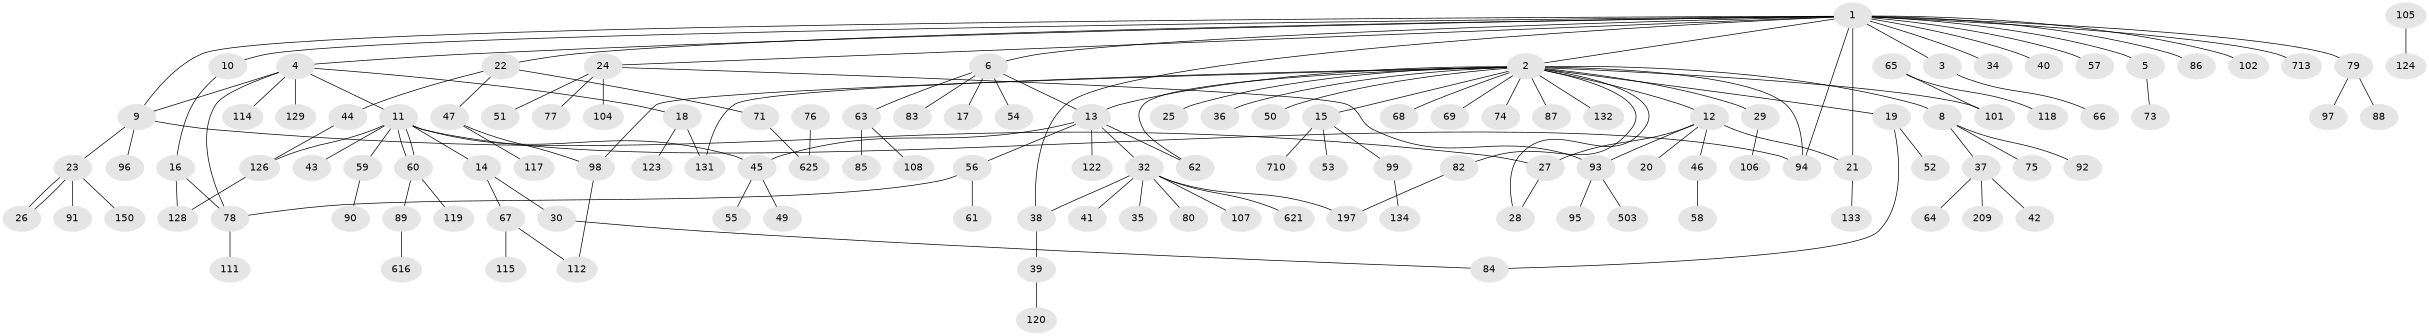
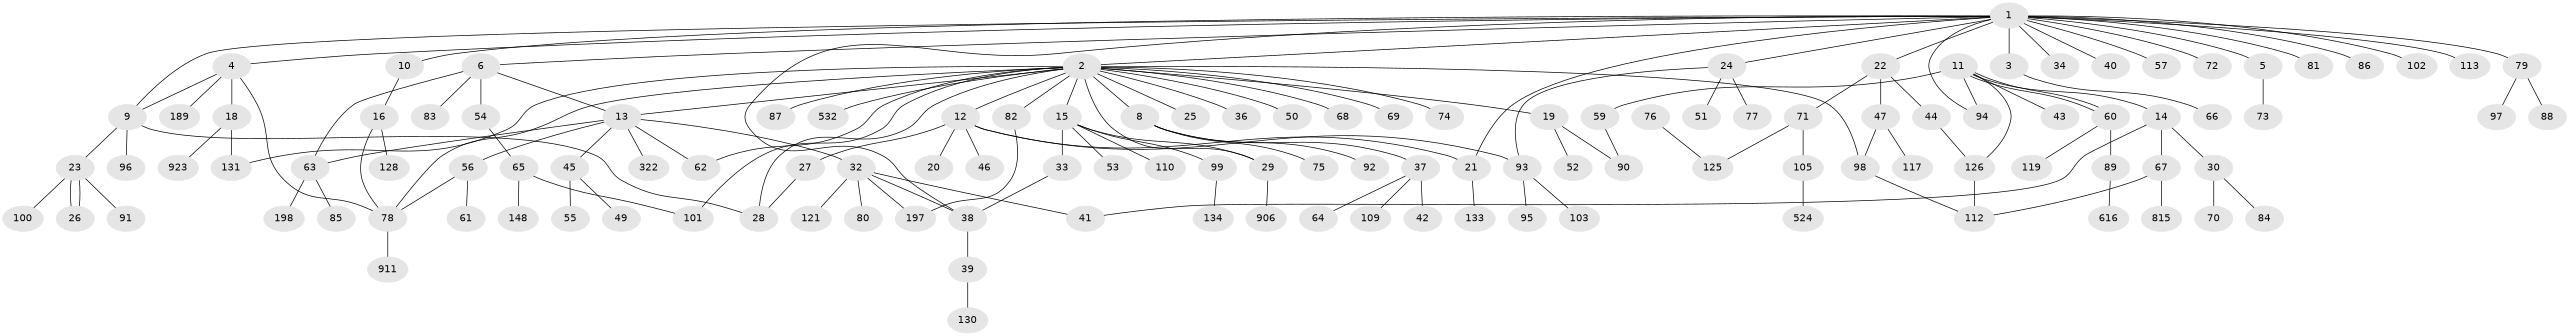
node "72": added
node "713": label "713" -> "113"
node "81": added
node "124": label "124" -> "524"
edge "2" -- "94": now "2" -- "78"
edge "4" -- "11": removed
node "114": removed
node "129": label "129" -> "189"
node "104": removed
node "17": removed
node "132": label "132" -> "532"
node "118": label "118" -> "148"
edge "9" -- "27": now "9" -- "28"
edge "13" -- "63": added
edge "15" -- "29": added
edge "54" -- "65": added
edge "11" -- "45": removed
edge "71" -- "105": added
node "123": label "123" -> "923"
node "625": label "625" -> "125"
node "108": label "108" -> "198"
node "33": added
node "122": label "122" -> "322"
node "710": label "710" -> "110"
node "106": label "106" -> "906"
edge "126" -- "128": now "126" -- "112"
edge "14" -- "41": added
node "150": label "150" -> "100"
node "35": removed
node "107": removed
node "621": label "621" -> "121"
node "503": label "503" -> "103"
node "58": removed
node "209": label "209" -> "109"
node "70": added
edge "19" -- "84": now "19" -- "90"
node "111": label "111" -> "911"
node "115": label "115" -> "815"
node "120": label "120" -> "130"
